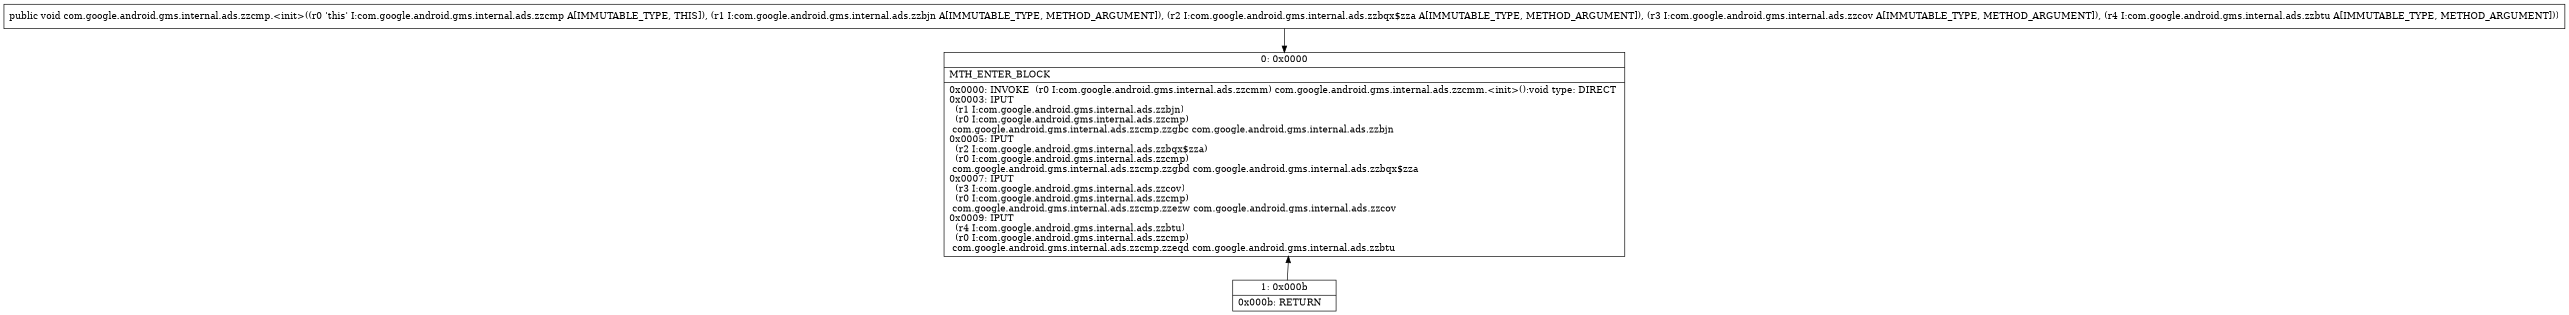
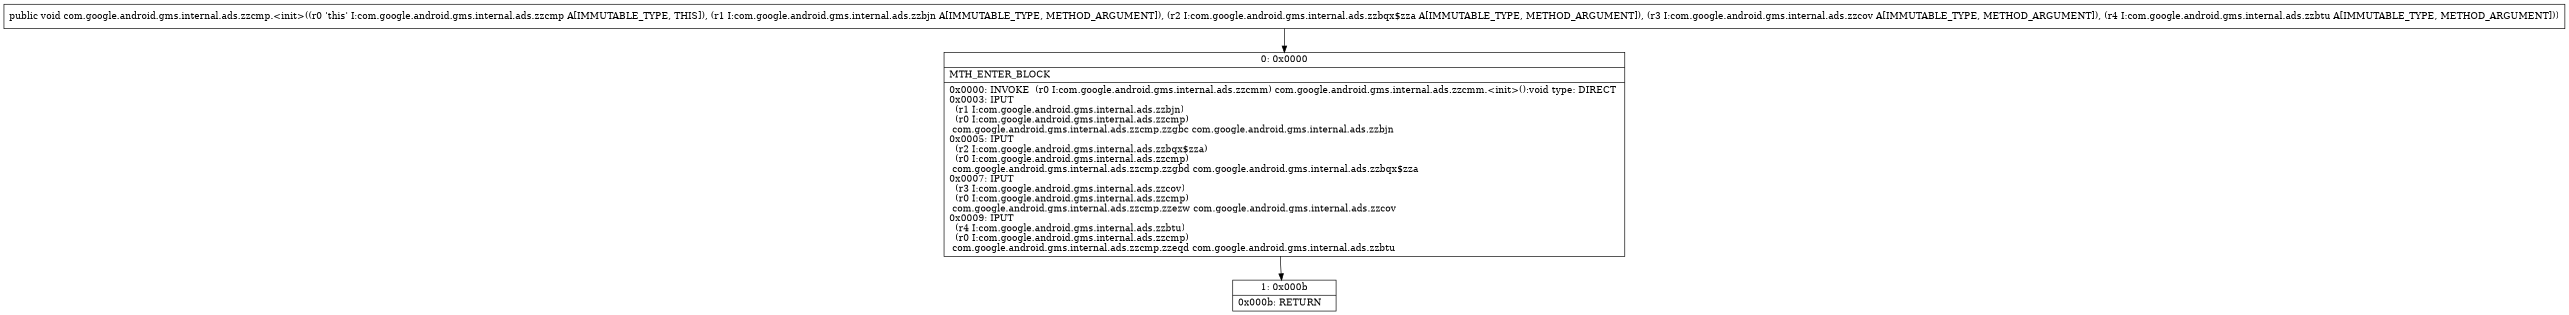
edge "1: 0x000b" -> "0: 0x0000": reversed
